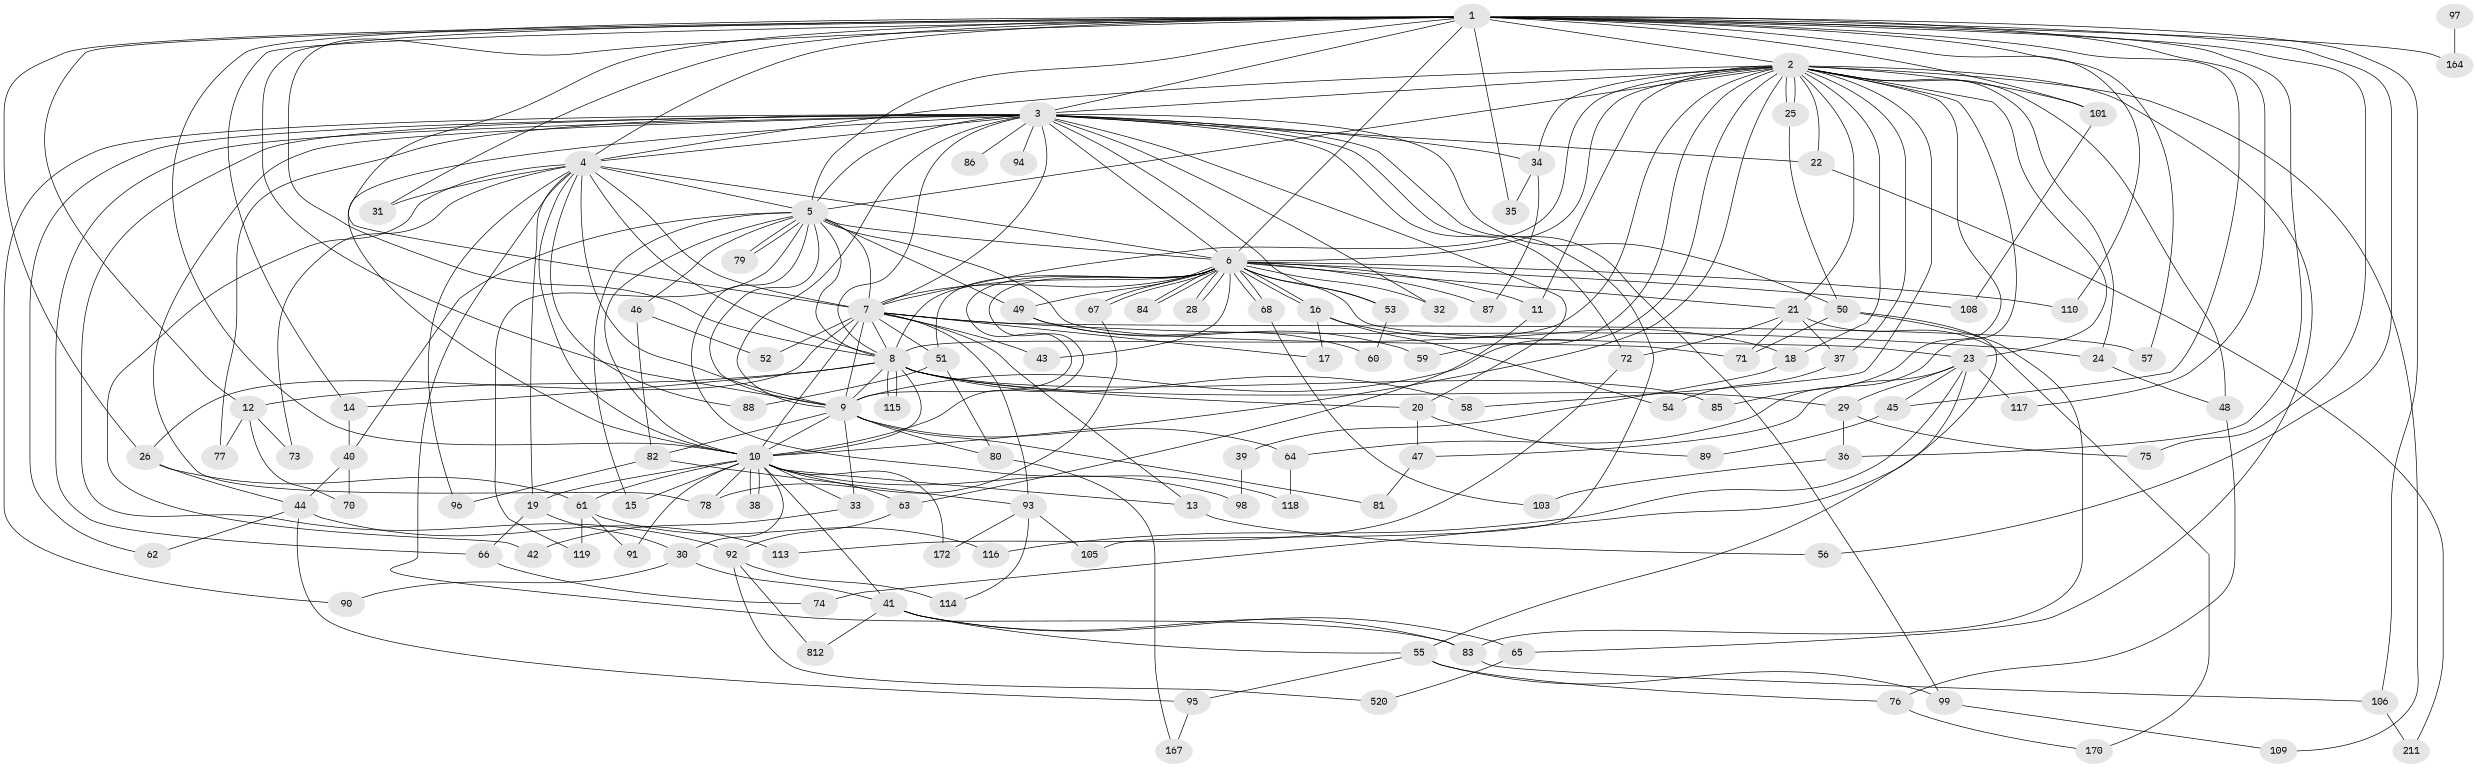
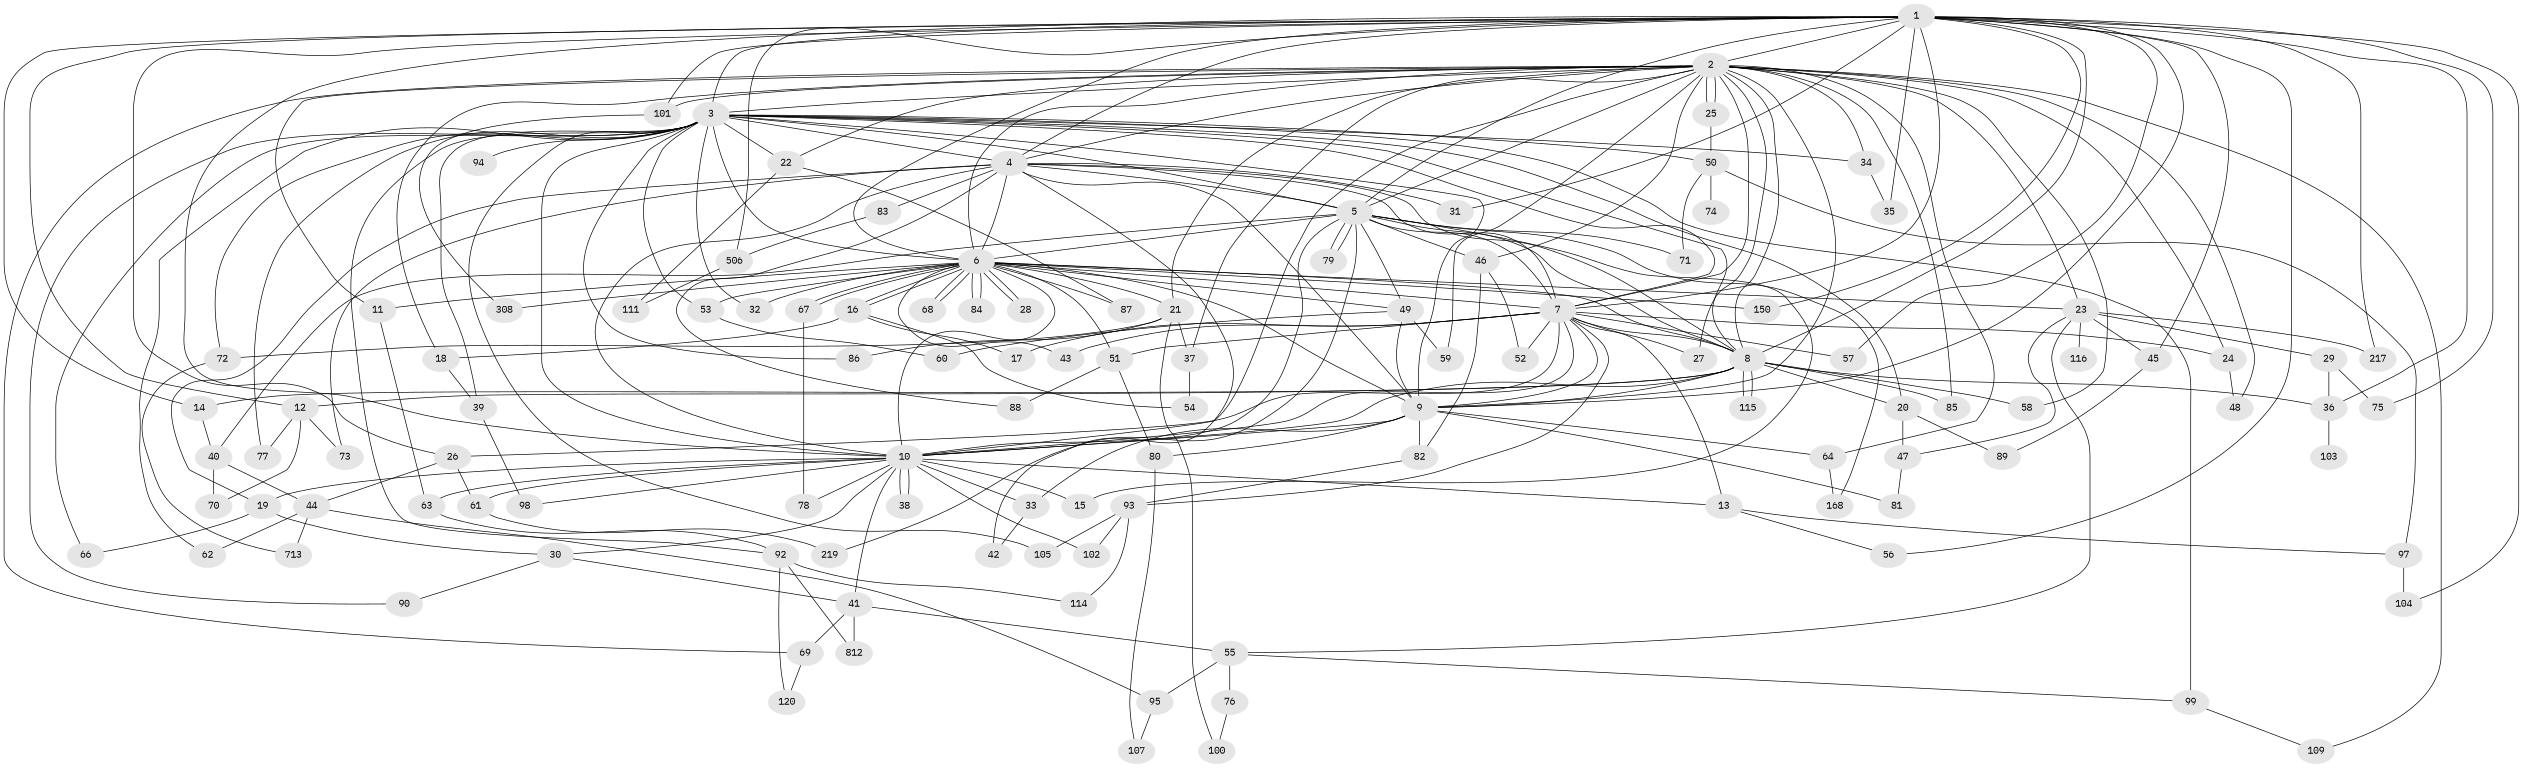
node "164": label "164" -> "104"
edge "2" -- "46": added
edge "3" -- "78": now "3" -- "39"
edge "34" -- "87": now "22" -- "87"
node "108": label "108" -> "308"
node "110": label "110" -> "150"
edge "5" -- "9": now "49" -- "9"
edge "21" -- "71": now "21" -- "86"
node "27": added
edge "8" -- "29": now "8" -- "36"
node "117": label "117" -> "217"
edge "68" -- "103": removed
node "96": removed
node "118": label "118" -> "168"
edge "61" -- "116": removed
edge "13" -- "97": added
node "119": label "119" -> "219"
node "91": removed
node "113": label "113" -> "713"
node "172": label "172" -> "102"
edge "66" -- "74": removed
edge "50" -- "83": now "50" -- "97"
edge "41" -- "83": removed
edge "48" -- "76": removed
node "65": label "65" -> "69"
node "520": label "520" -> "120"
node "106": label "106" -> "506"
node "167": label "167" -> "107"
node "170": label "170" -> "100"
node "211": label "211" -> "111"
